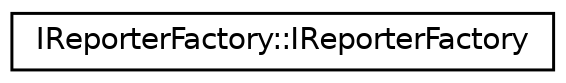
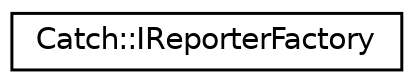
node "IReporterFactory::IReporterFactory": label "IReporterFactory::IReporterFactory" -> "Catch::IReporterFactory"
